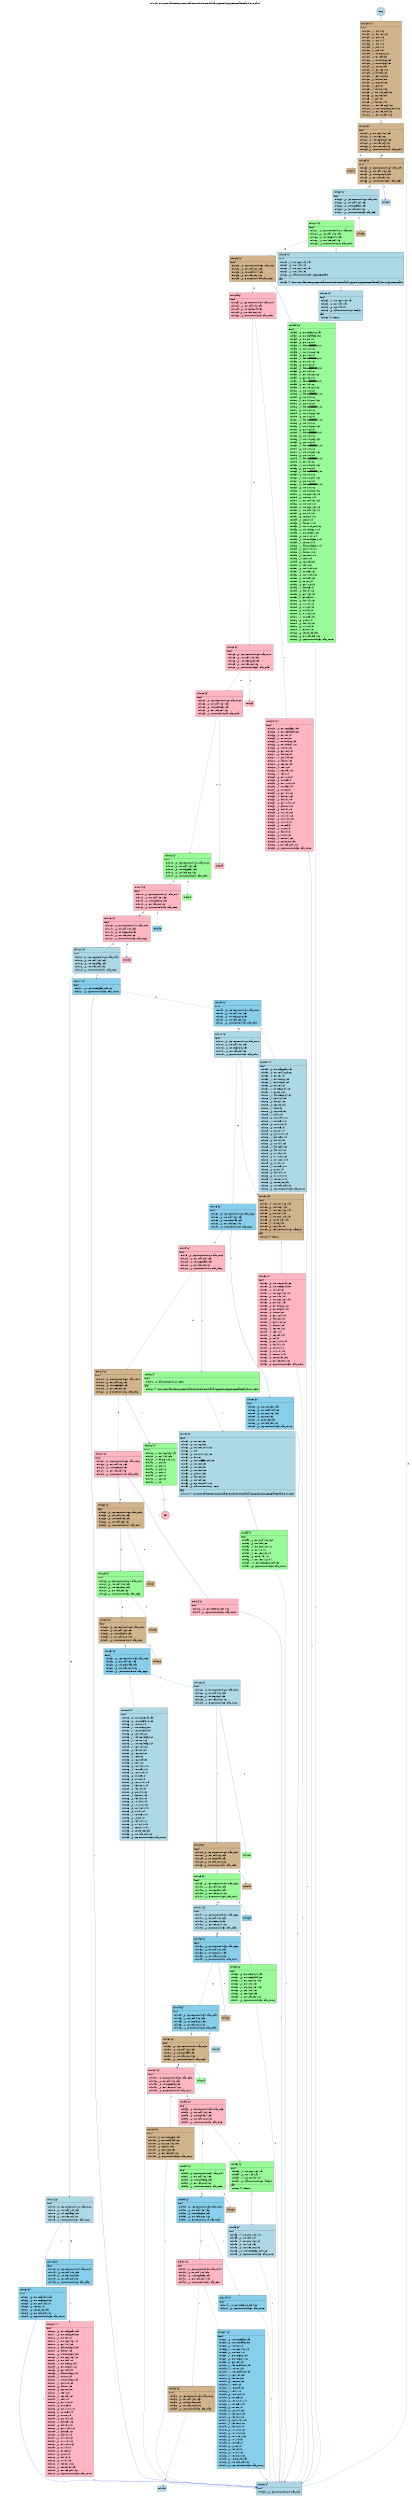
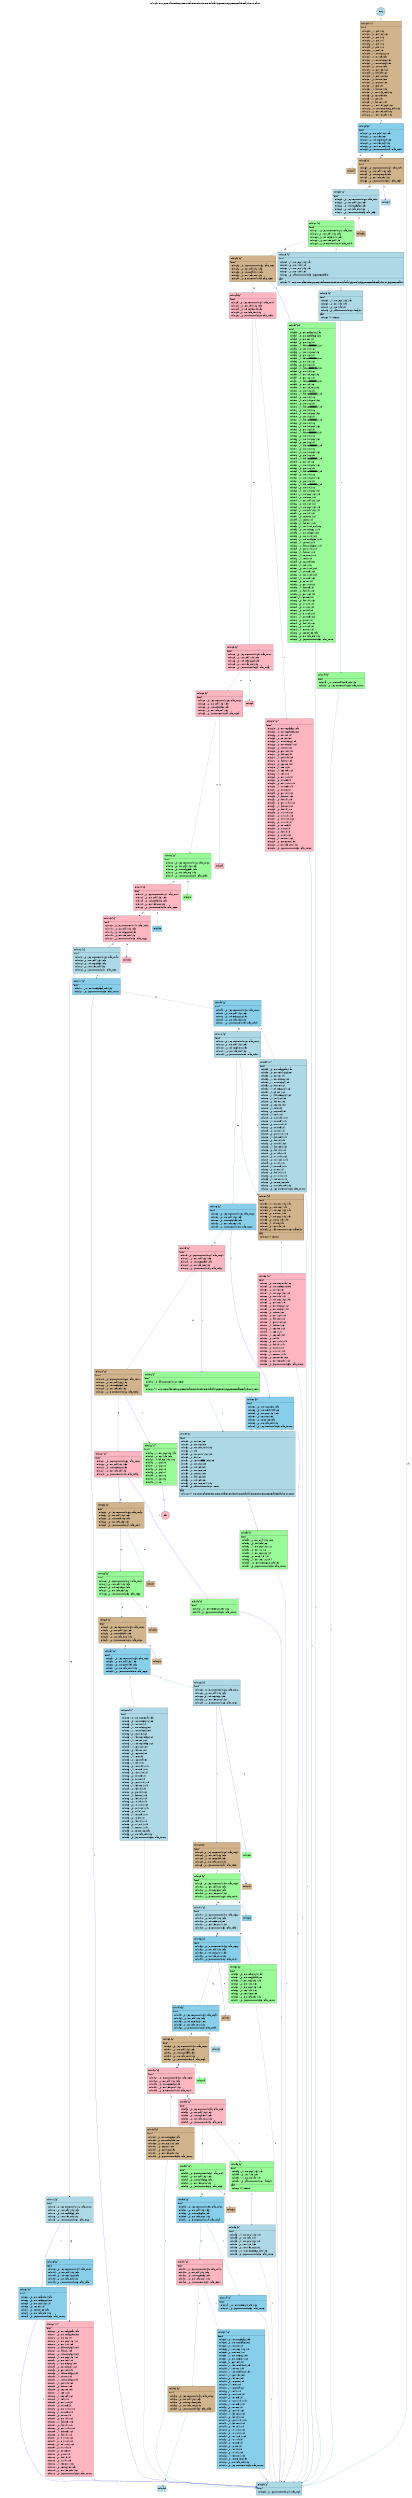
node "0x40161f [32]": fillcolor tan -> skyblue
node "0x40214a [15]": added
node "0x401f43 [15]": fillcolor lightpink -> palegreen
